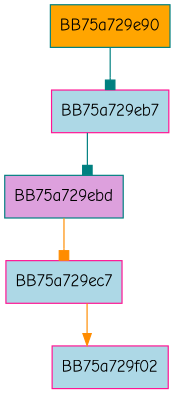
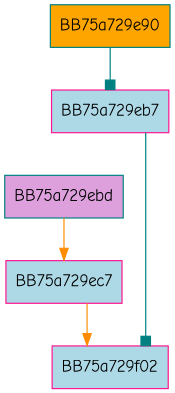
edge "BB75a729eb7" -> "BB75a729ebd": now "BB75a729eb7" -> "BB75a729f02"
edge "BB75a729ebd" -> "BB75a729ec7": arrowhead box -> normal
